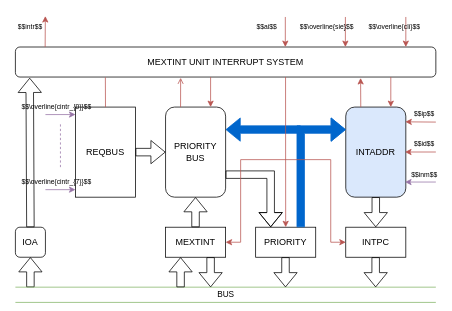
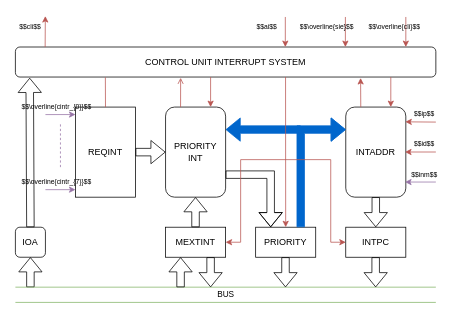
node "$$intr$$": label "$$intr$$" -> "$$cli$$"
node "MEXTINT UNIT INTERRUPT SYSTEM": label "MEXTINT UNIT INTERRUPT SYSTEM" -> "CONTROL UNIT INTERRUPT SYSTEM"
node "REQBUS": label "REQBUS" -> "REQINT"
node "PRIORITY BUS": label "PRIORITY BUS" -> "PRIORITY INT"
node "INTADDR": fillcolor #dae8fc -> #ffffff
